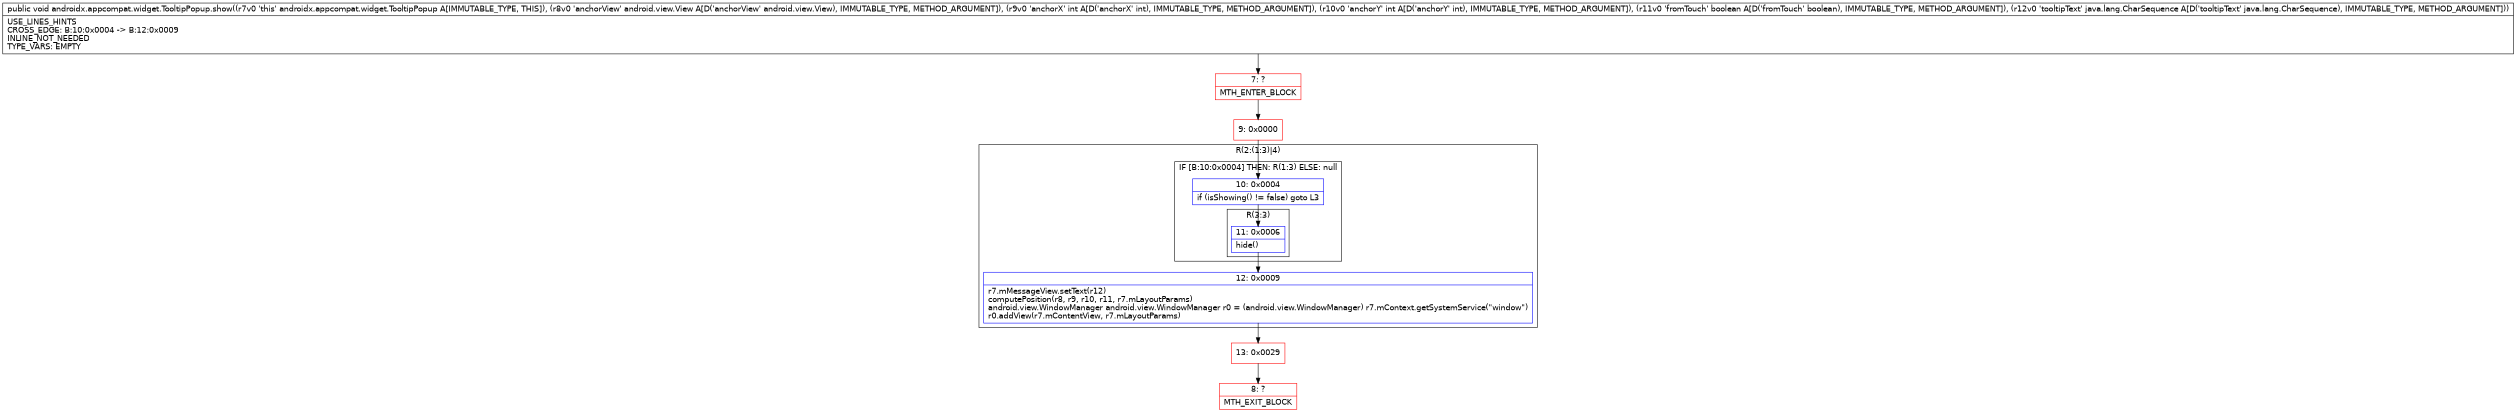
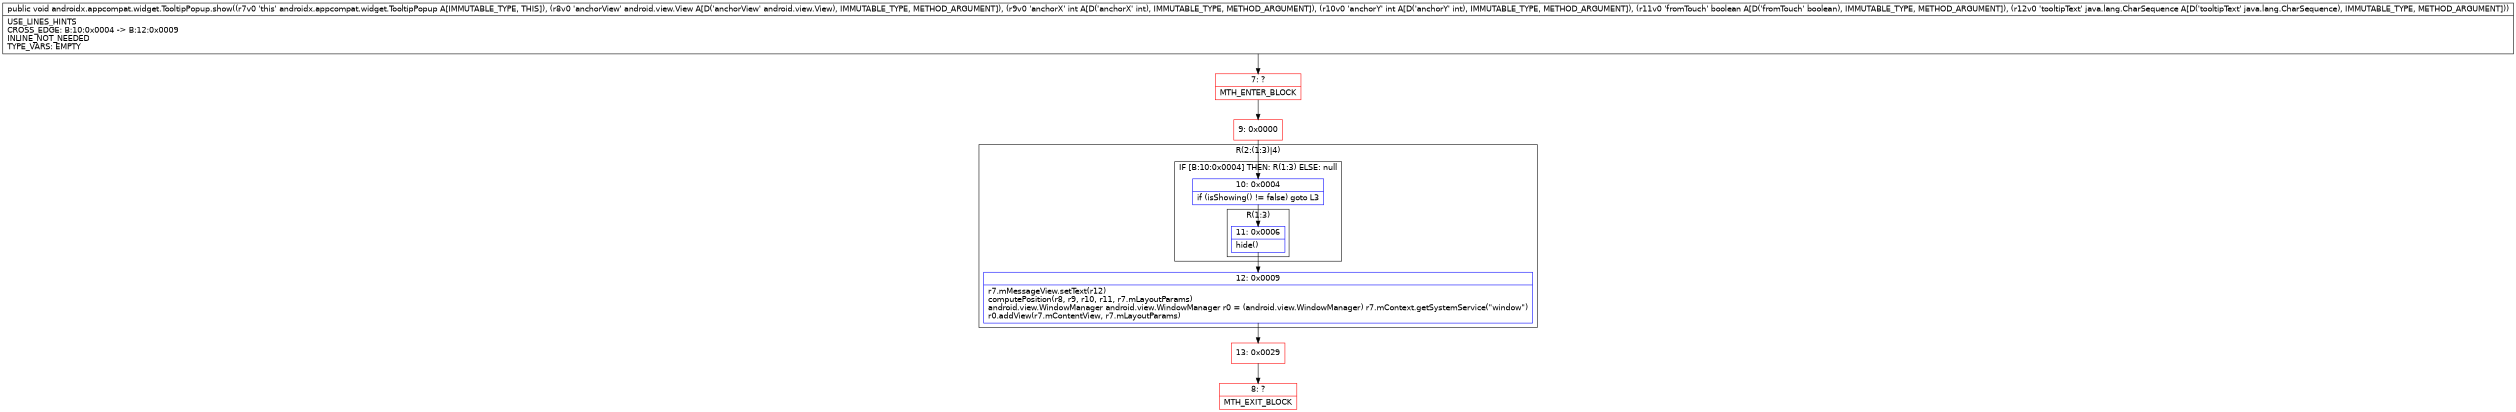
cluster "R(3:3)": label "R(3:3)" -> "R(1:3)"
